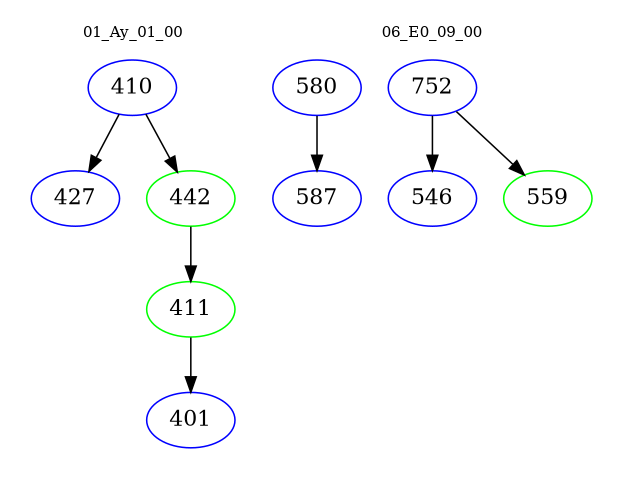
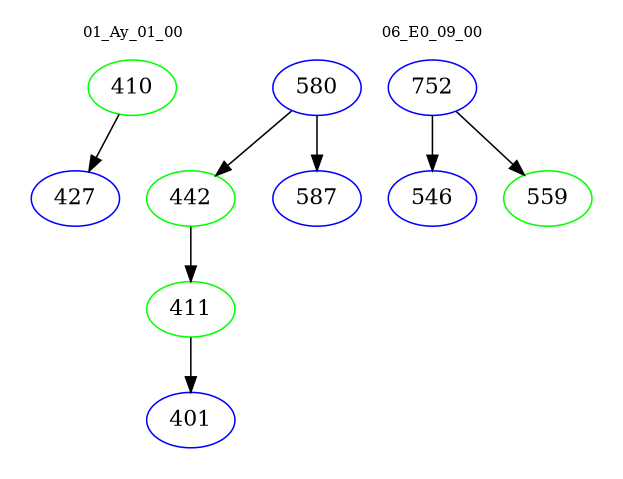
node "410": color blue -> green
edge "410" -> "442": now "580" -> "442"
